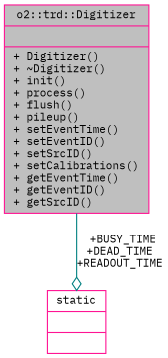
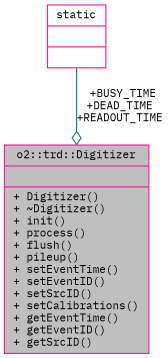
edge "o2::trd::Digitizer" -> "static": reversed
